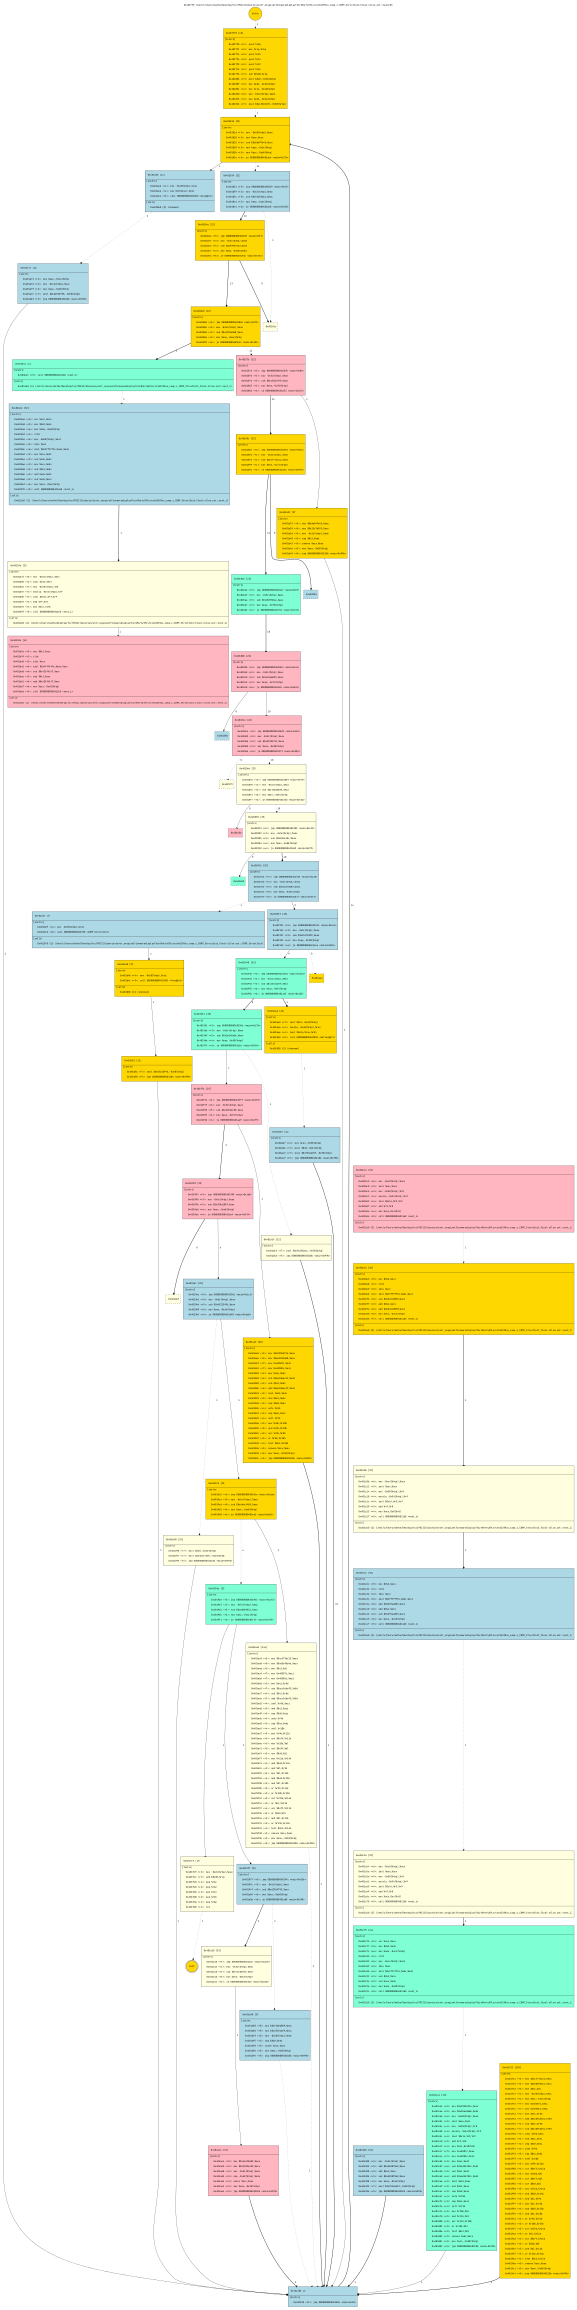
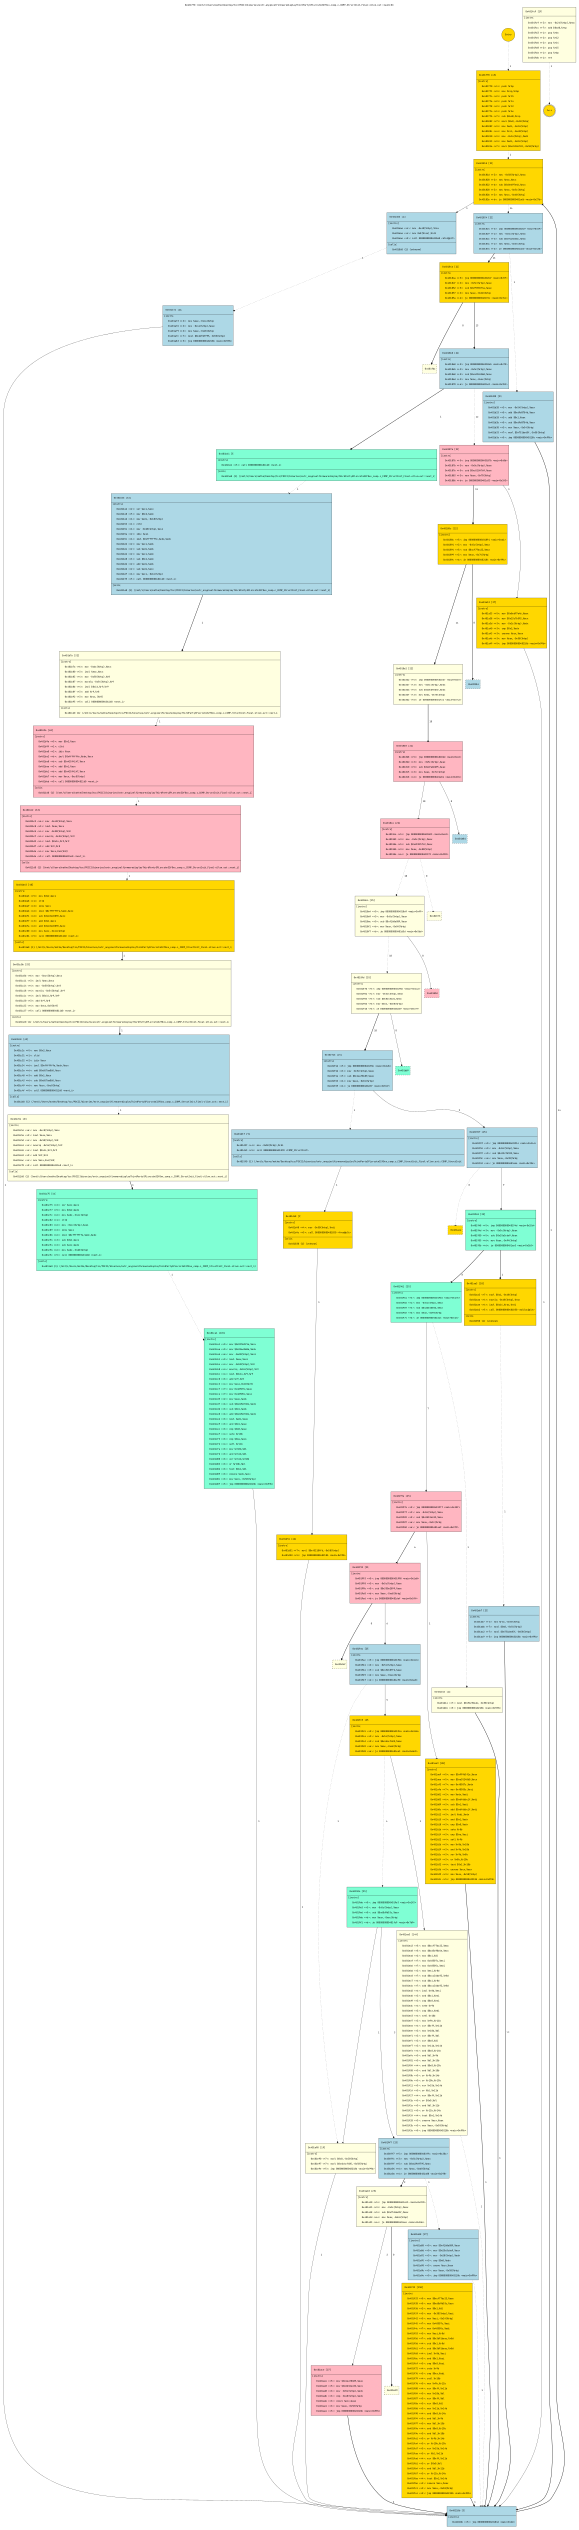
edge "0x401834 [22]" -> "0x401fdc": now "0x401834 [22]" -> "0x401d20 [31]"
node "0x401860 [22]": fillcolor gold -> lightblue
node "0x4018a2 [22]": fillcolor aquamarine -> lightyellow
edge "0x401b9a [40]" -> "0x401bc2 [33]": added, label "1"
edge "0x4019de [25]" -> "0x401fc9 [19]": now "0x4019de [25]" -> "0x401e90 [19]"
node "0x401a29": added
